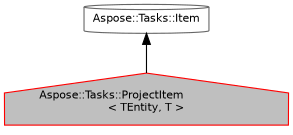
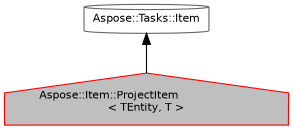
node "Aspose::Tasks::ProjectItem < TEntity, T >": label "Aspose::Tasks::ProjectItem < TEntity, T >" -> "Aspose::Item::ProjectItem < TEntity, T >"
